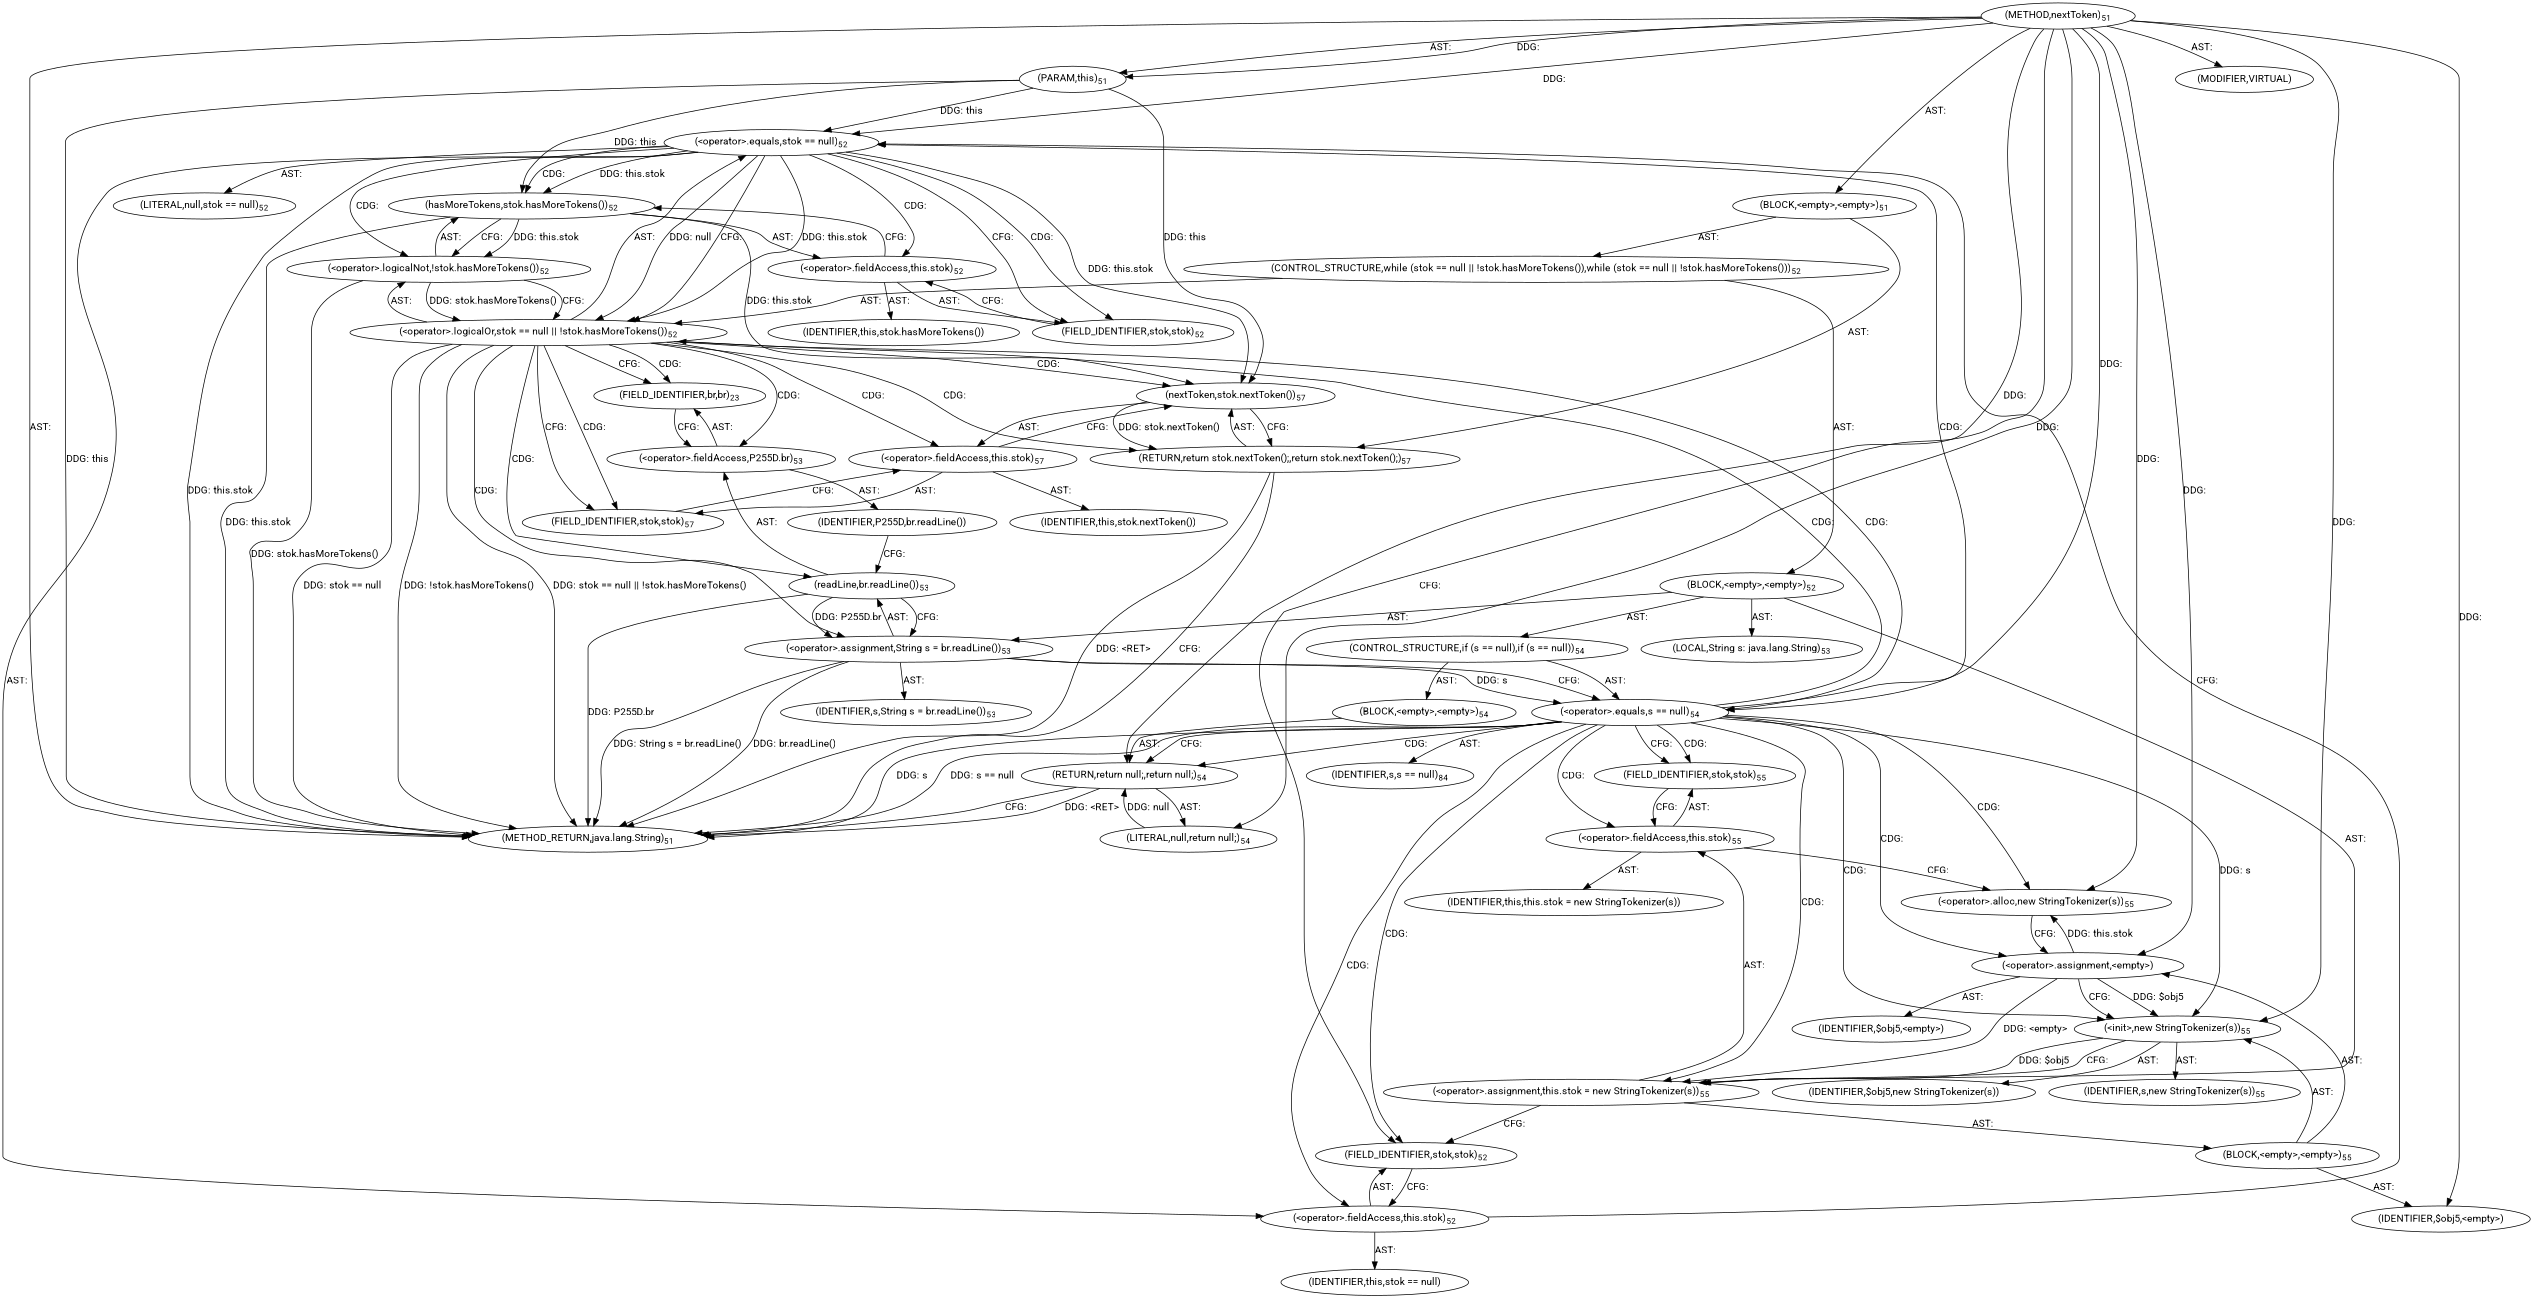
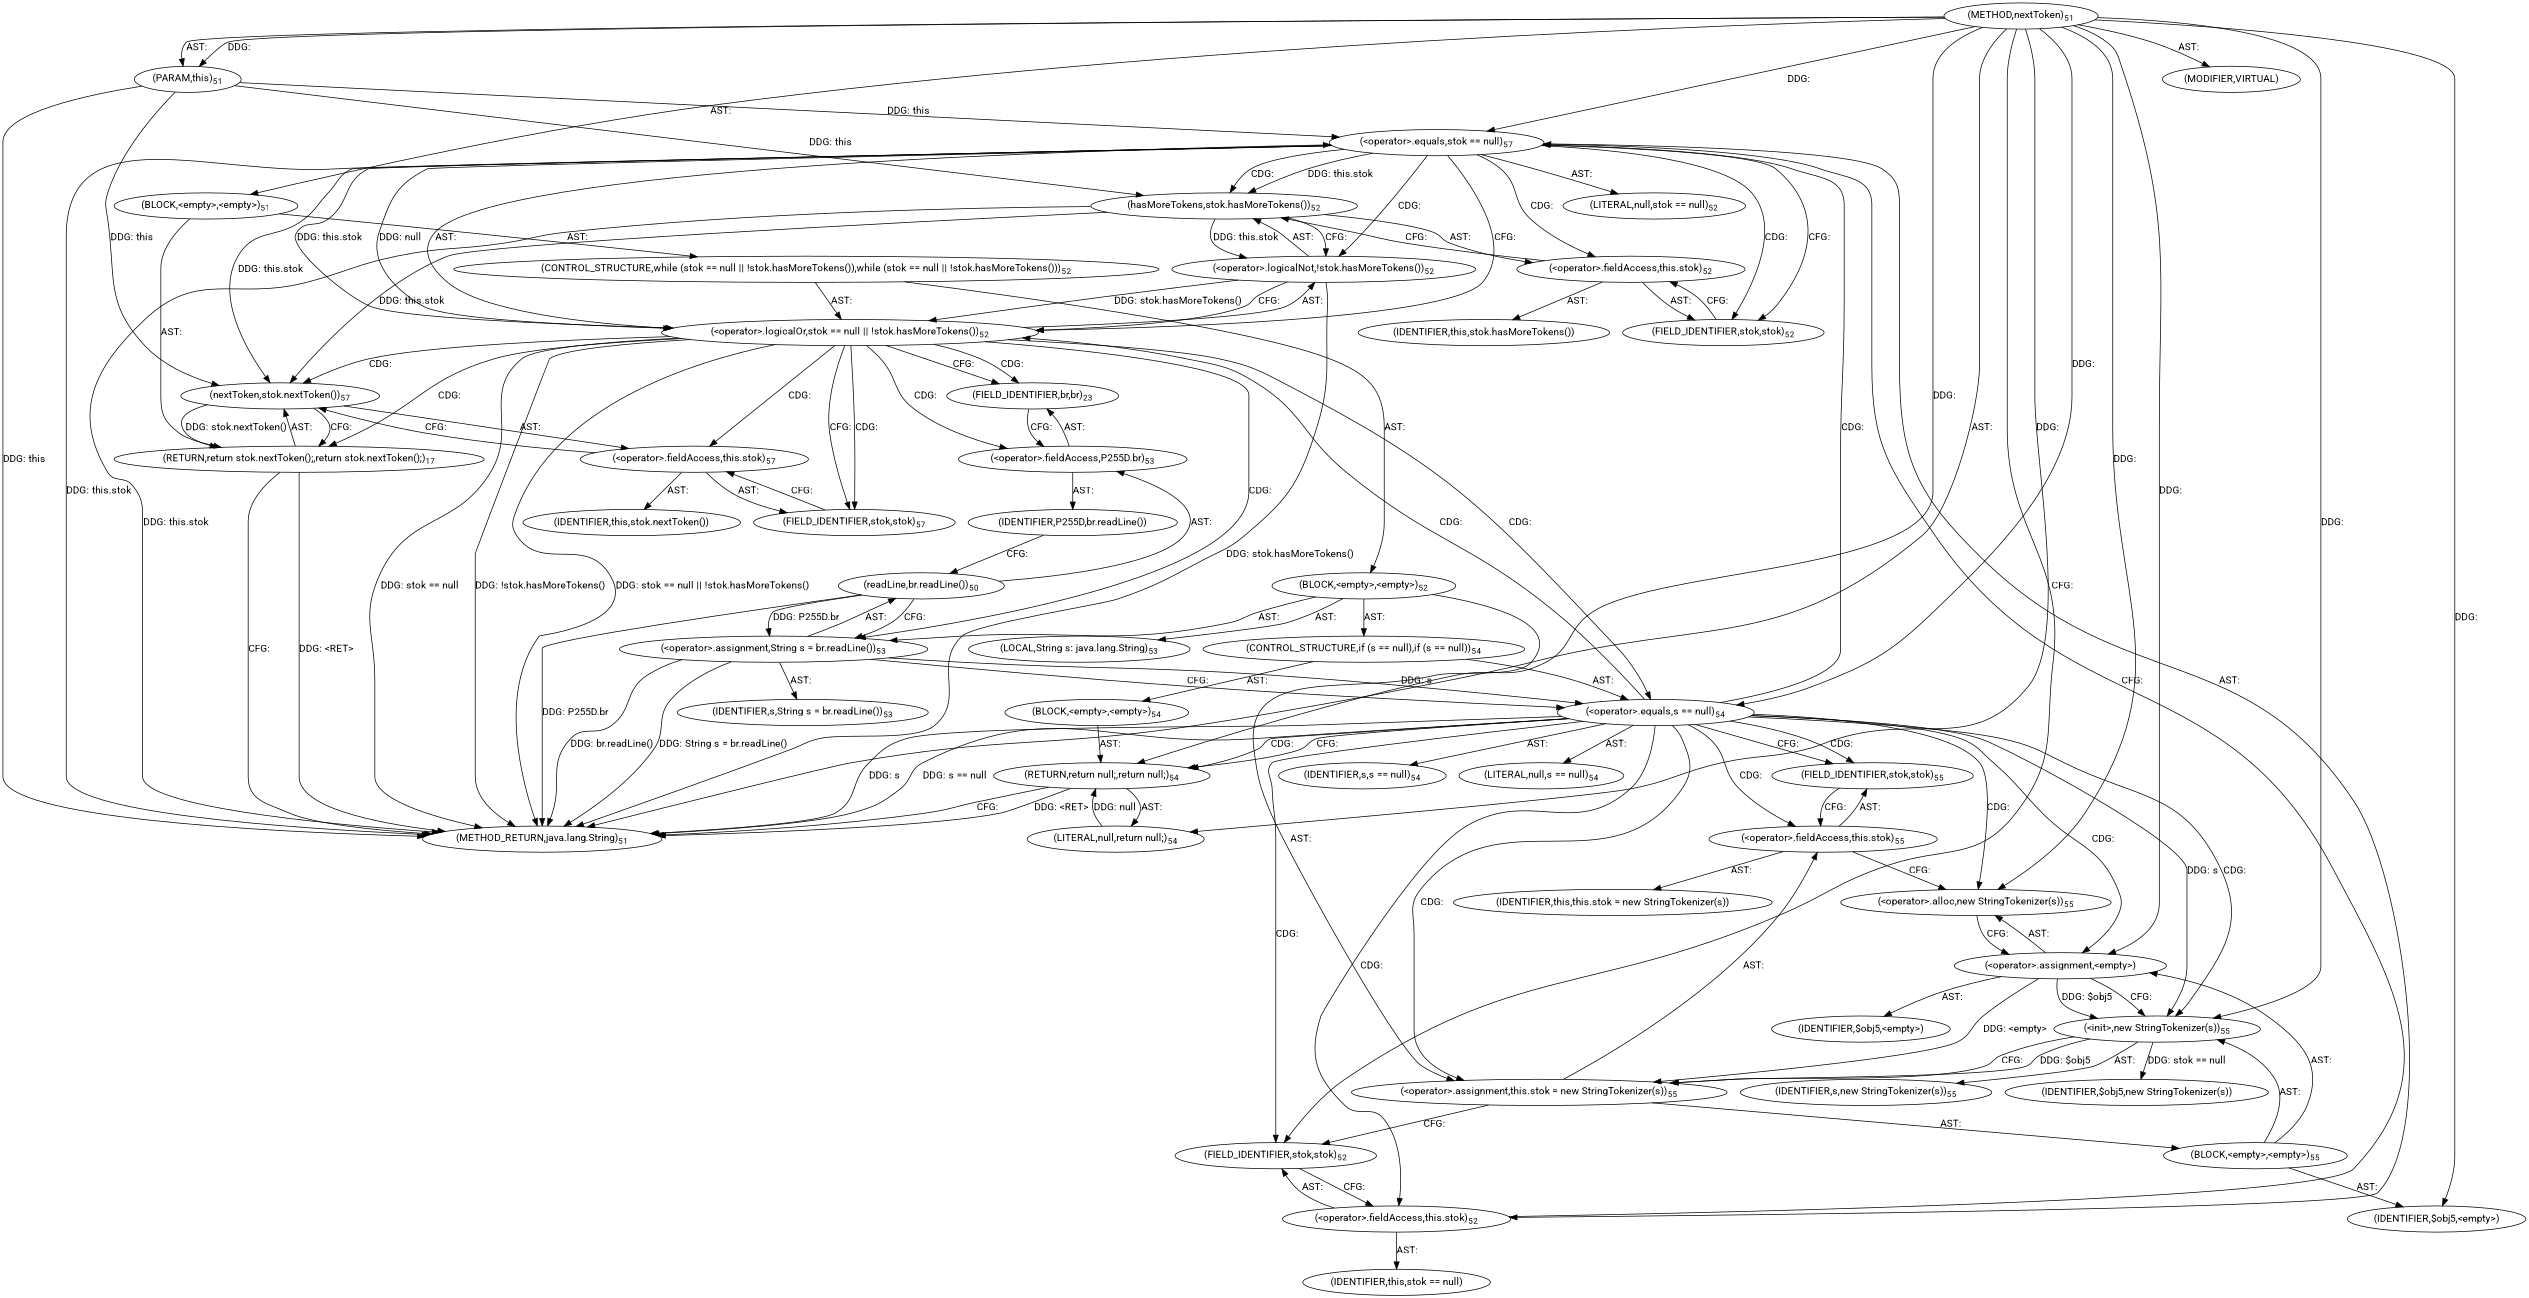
node "(<operator>.equals,stok == null)": text "52" -> "57"
node "(RETURN,return stok.nextToken();,return stok.nextToken();)": text "57" -> "17"
edge "(<operator>.logicalOr,stok == null || !stok.hasMoreTokens())" -> "(readLine,br.readLine())": removed, label "CDG:"
node "(readLine,br.readLine())": text "53" -> "50"
node "(IDENTIFIER,s,s == null)": text "84" -> "54"
node "(LITERAL,null,s == null)": added
edge "(<operator>.assignment,<empty>)" -> "(<operator>.alloc,new StringTokenizer(s))": label "DDG: this.stok" -> "AST: "
edge "(<init>,new StringTokenizer(s))" -> "(IDENTIFIER,$obj5,new StringTokenizer(s))": label "AST: " -> "DDG: stok == null"
